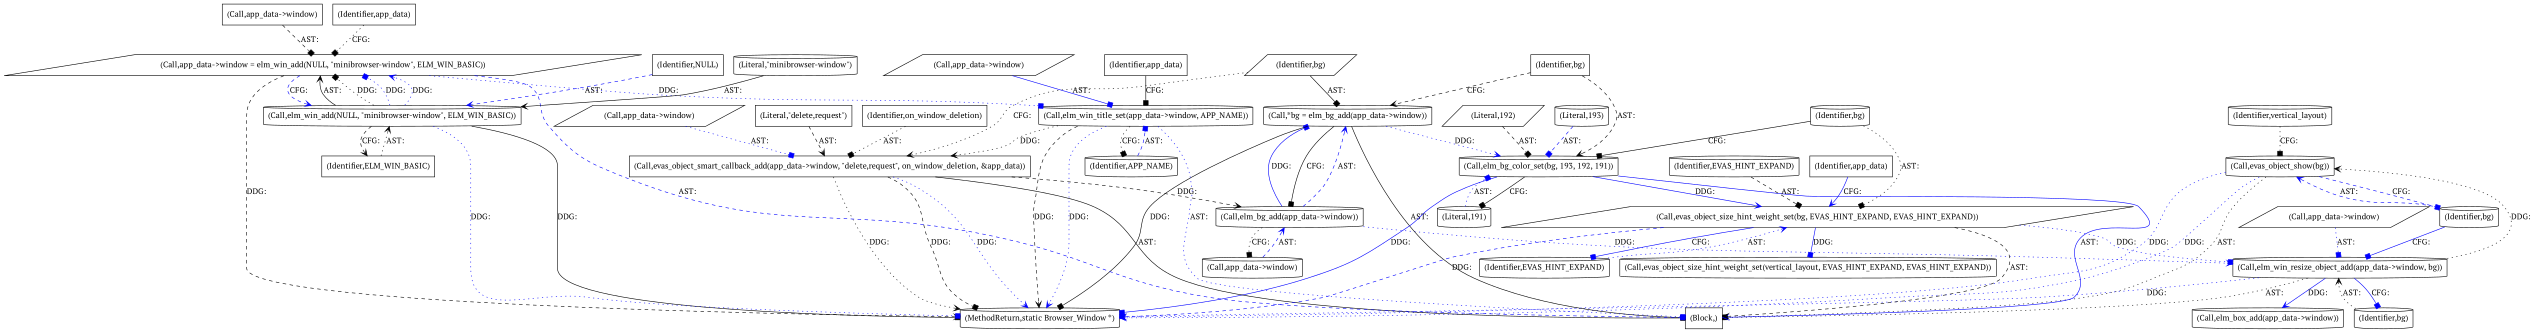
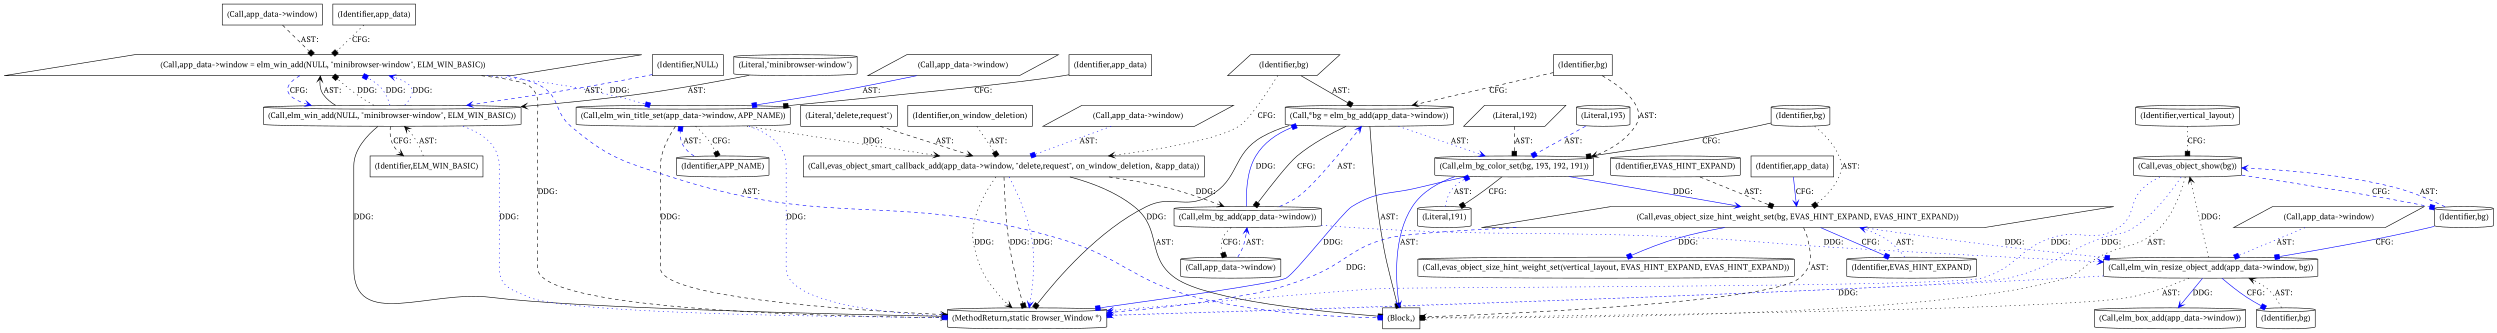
edge "(Call,*bg = elm_bg_add(app_data->window))" -> "(Call,elm_bg_color_set(bg, 193, 192, 191))": label "DDG: " -> "AST: "
edge "(Call,elm_win_title_set(app_data->window, APP_NAME))" -> "(Block,)": removed, label "AST:"
